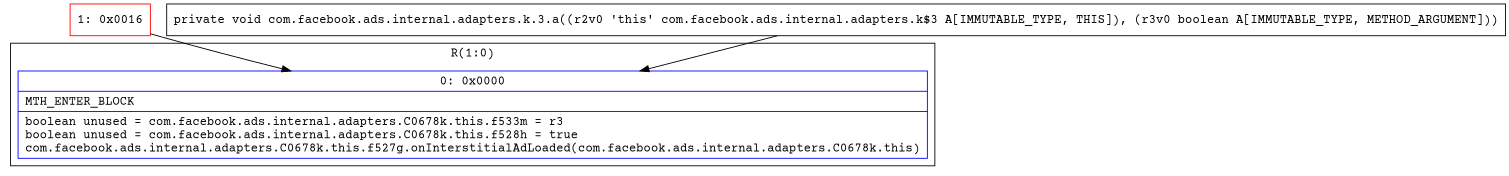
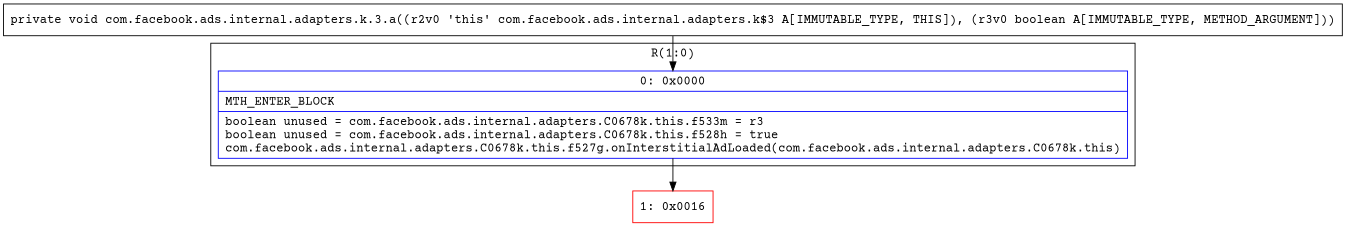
edge "1: 0x0016" -> "0: 0x0000": reversed
